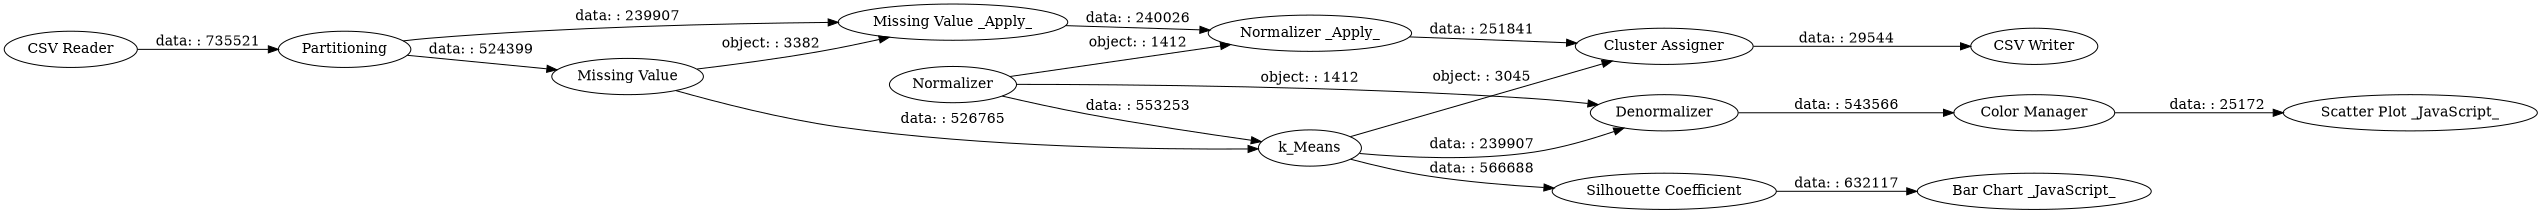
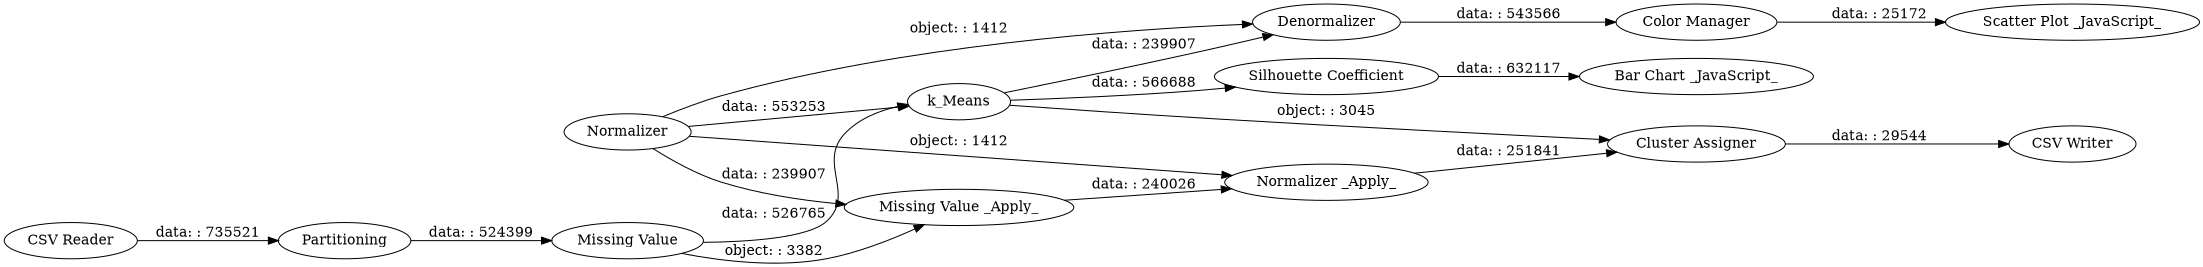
edge "Partitioning" -> "Missing Value _Apply_": now "Normalizer" -> "Missing Value _Apply_"
